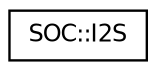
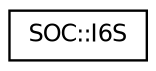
node "SOC::I2S": label "SOC::I2S" -> "SOC::I6S"
